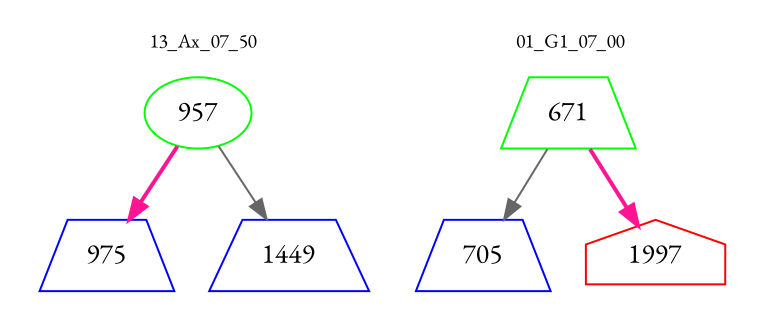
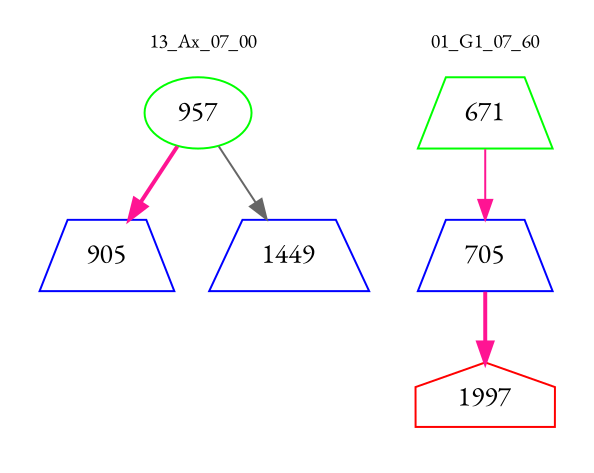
cluster "13_Ax_07_50": label "13_Ax_07_50" -> "13_Ax_07_00"
cluster "01_G1_07_00": label "01_G1_07_00" -> "01_G1_07_60"
edge "671" -> "705": color gray40 -> deeppink
edge "671" -> "1997": now "705" -> "1997"
node "975": label "975" -> "905"
